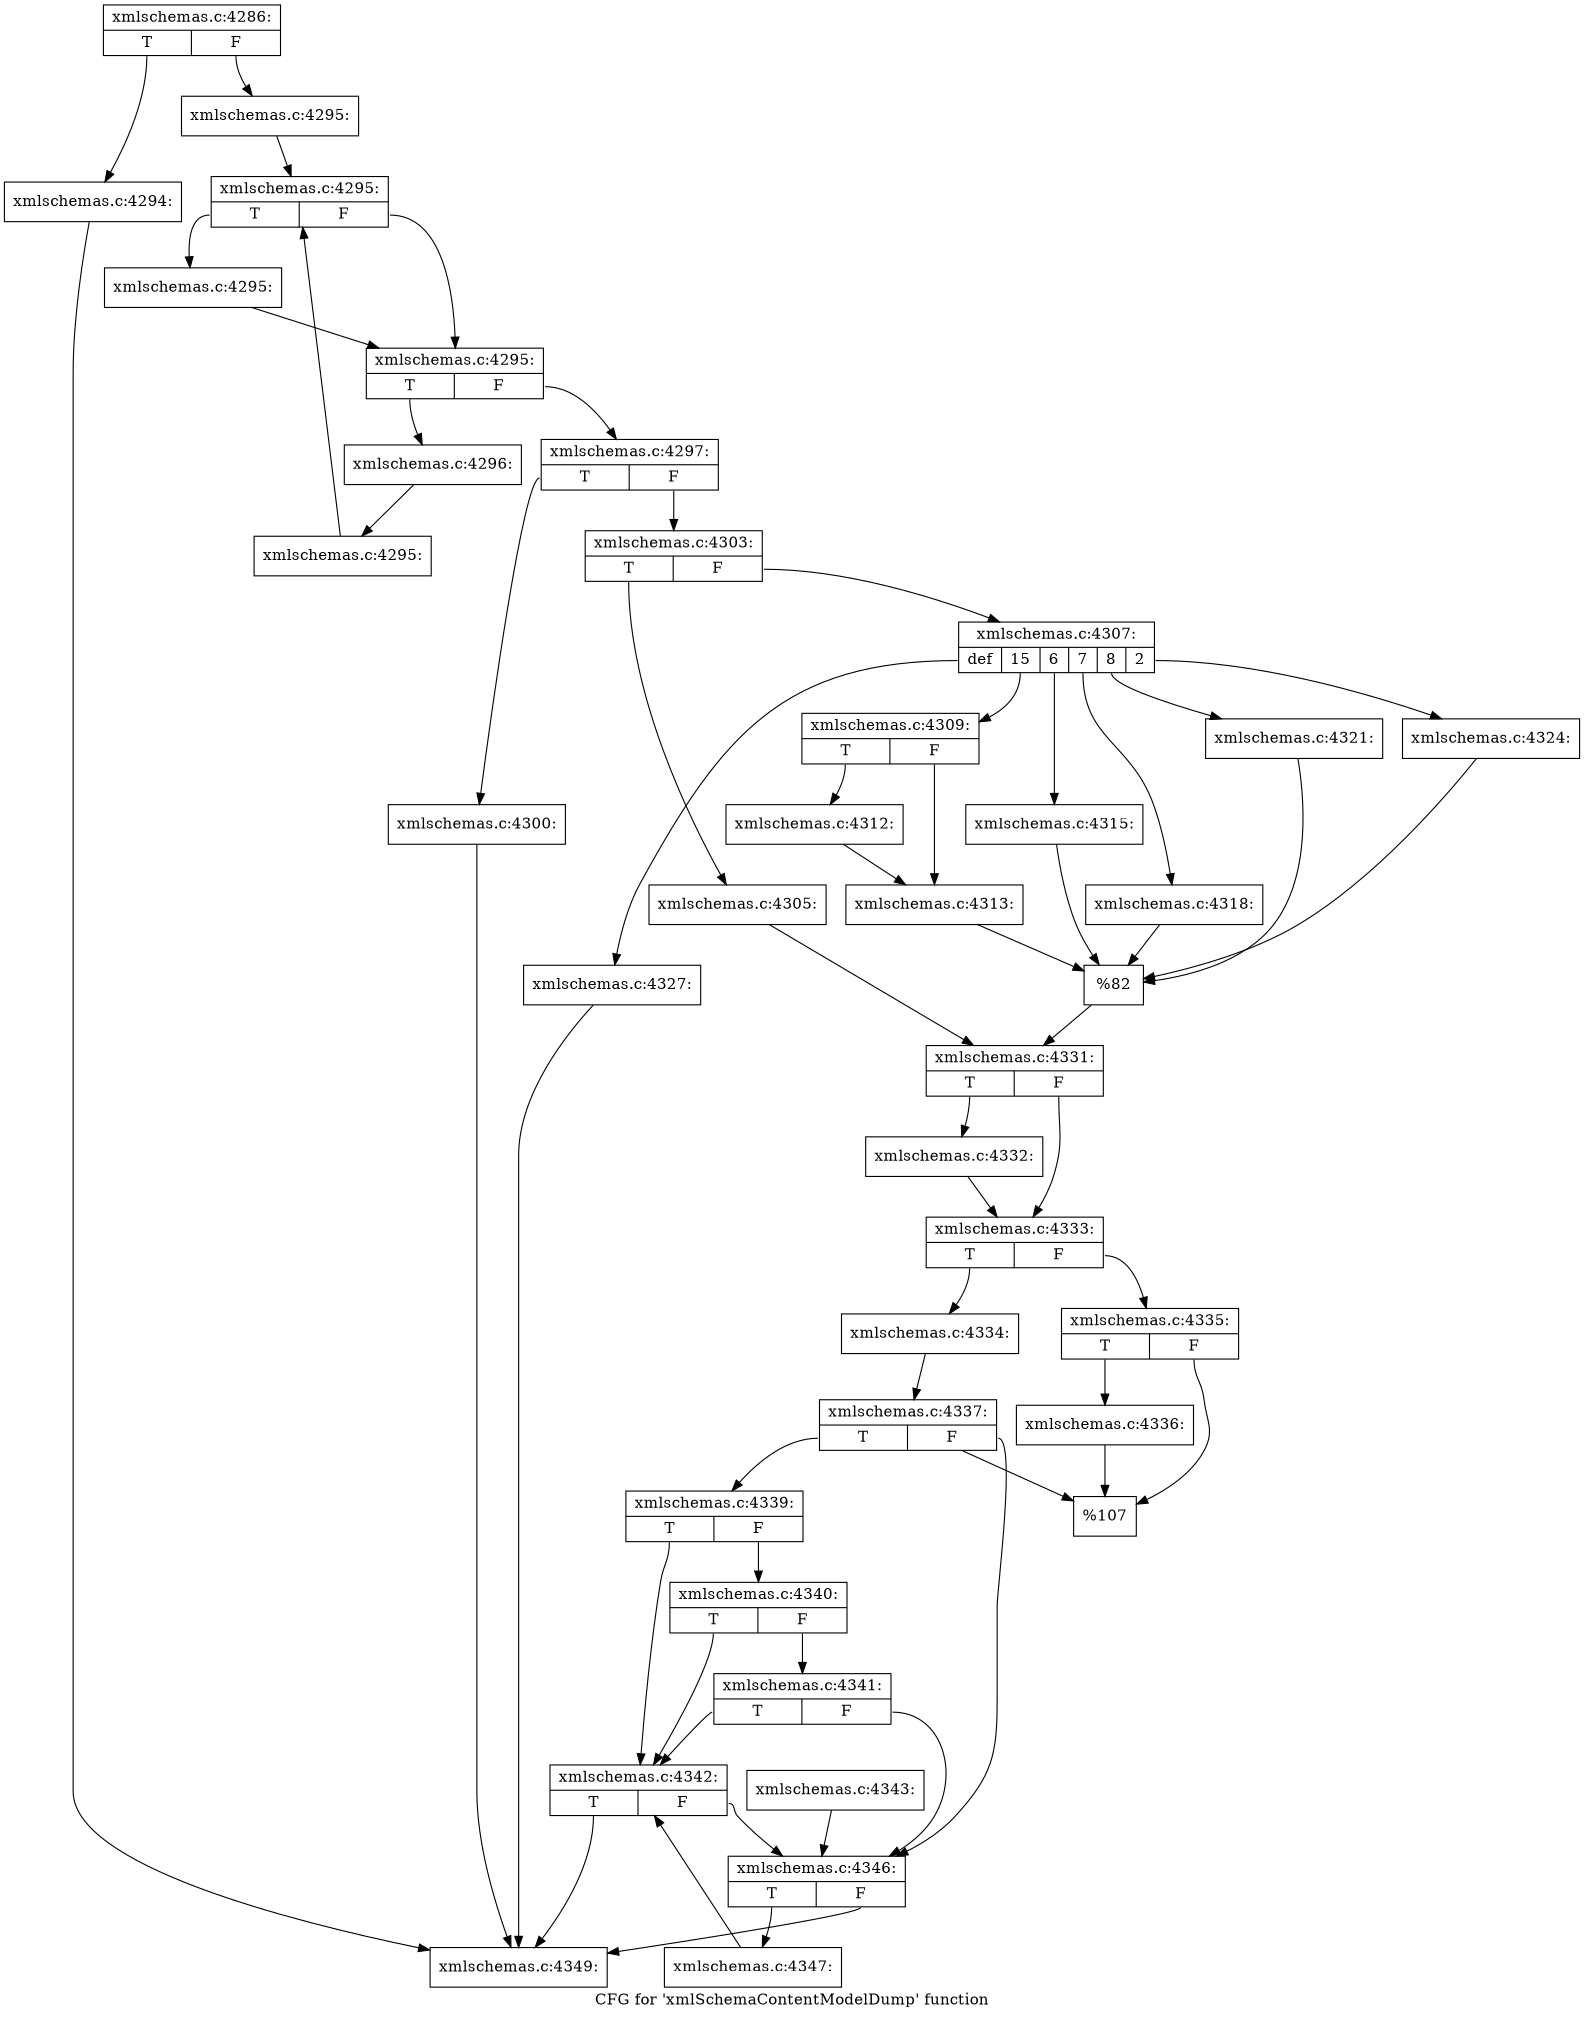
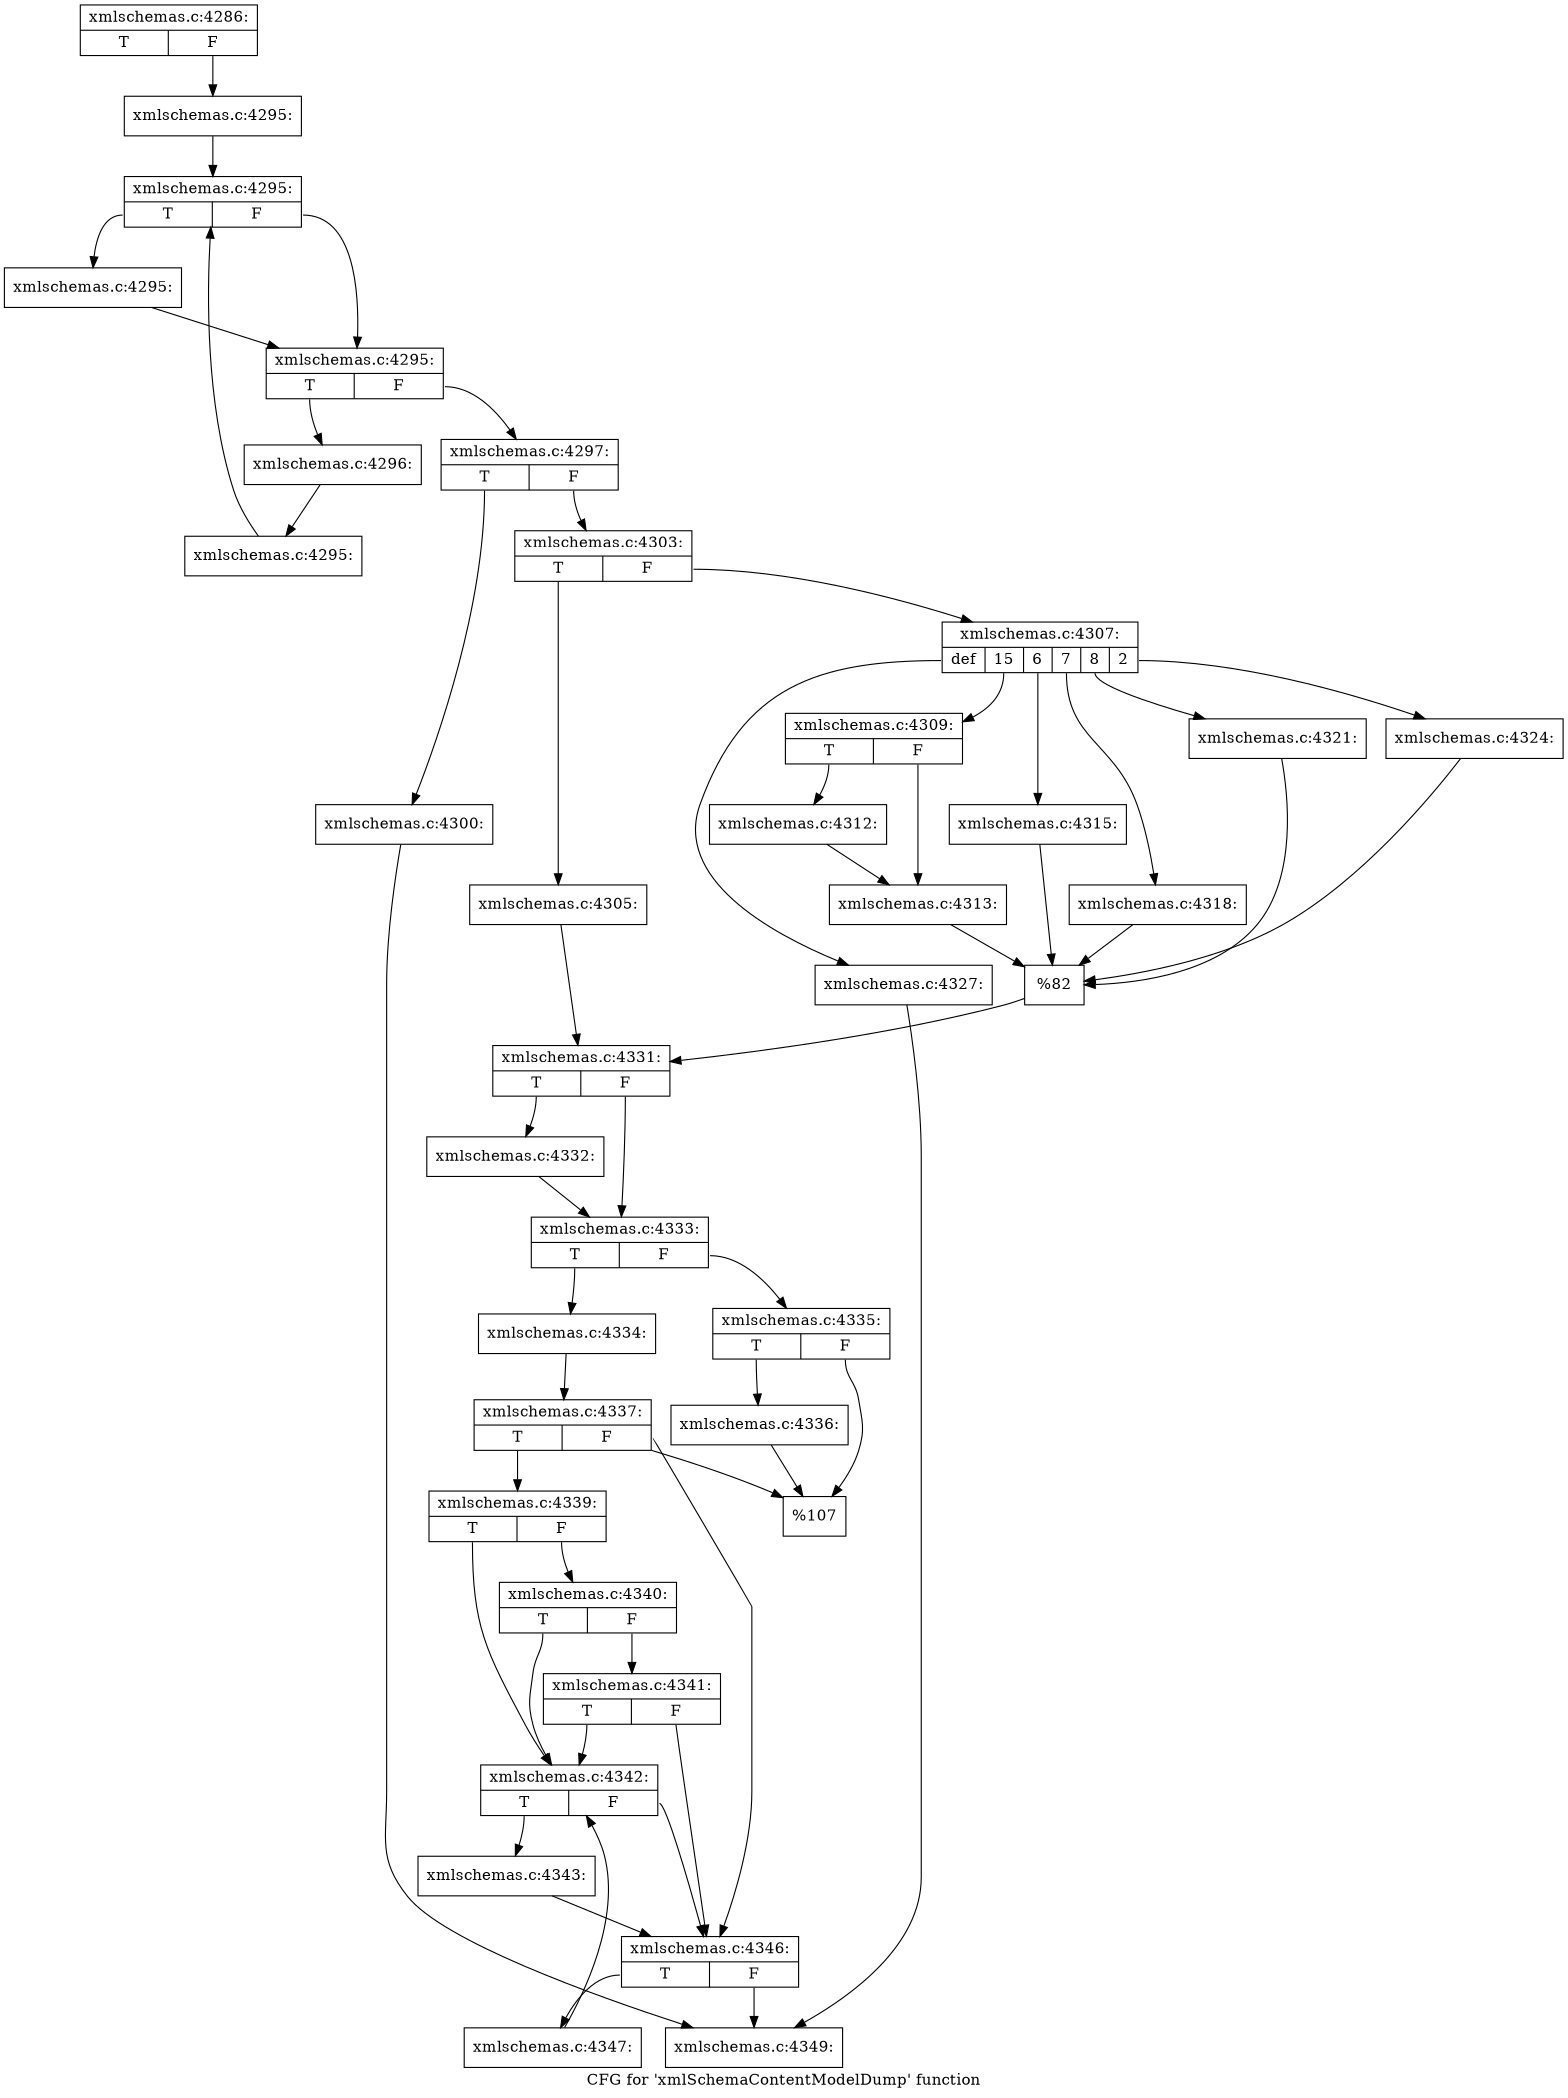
node "xmlschemas.c:4294:": removed
edge "xmlschemas.c:4342:" -> "xmlschemas.c:4349:": now "xmlschemas.c:4342:" -> "xmlschemas.c:4343:"
